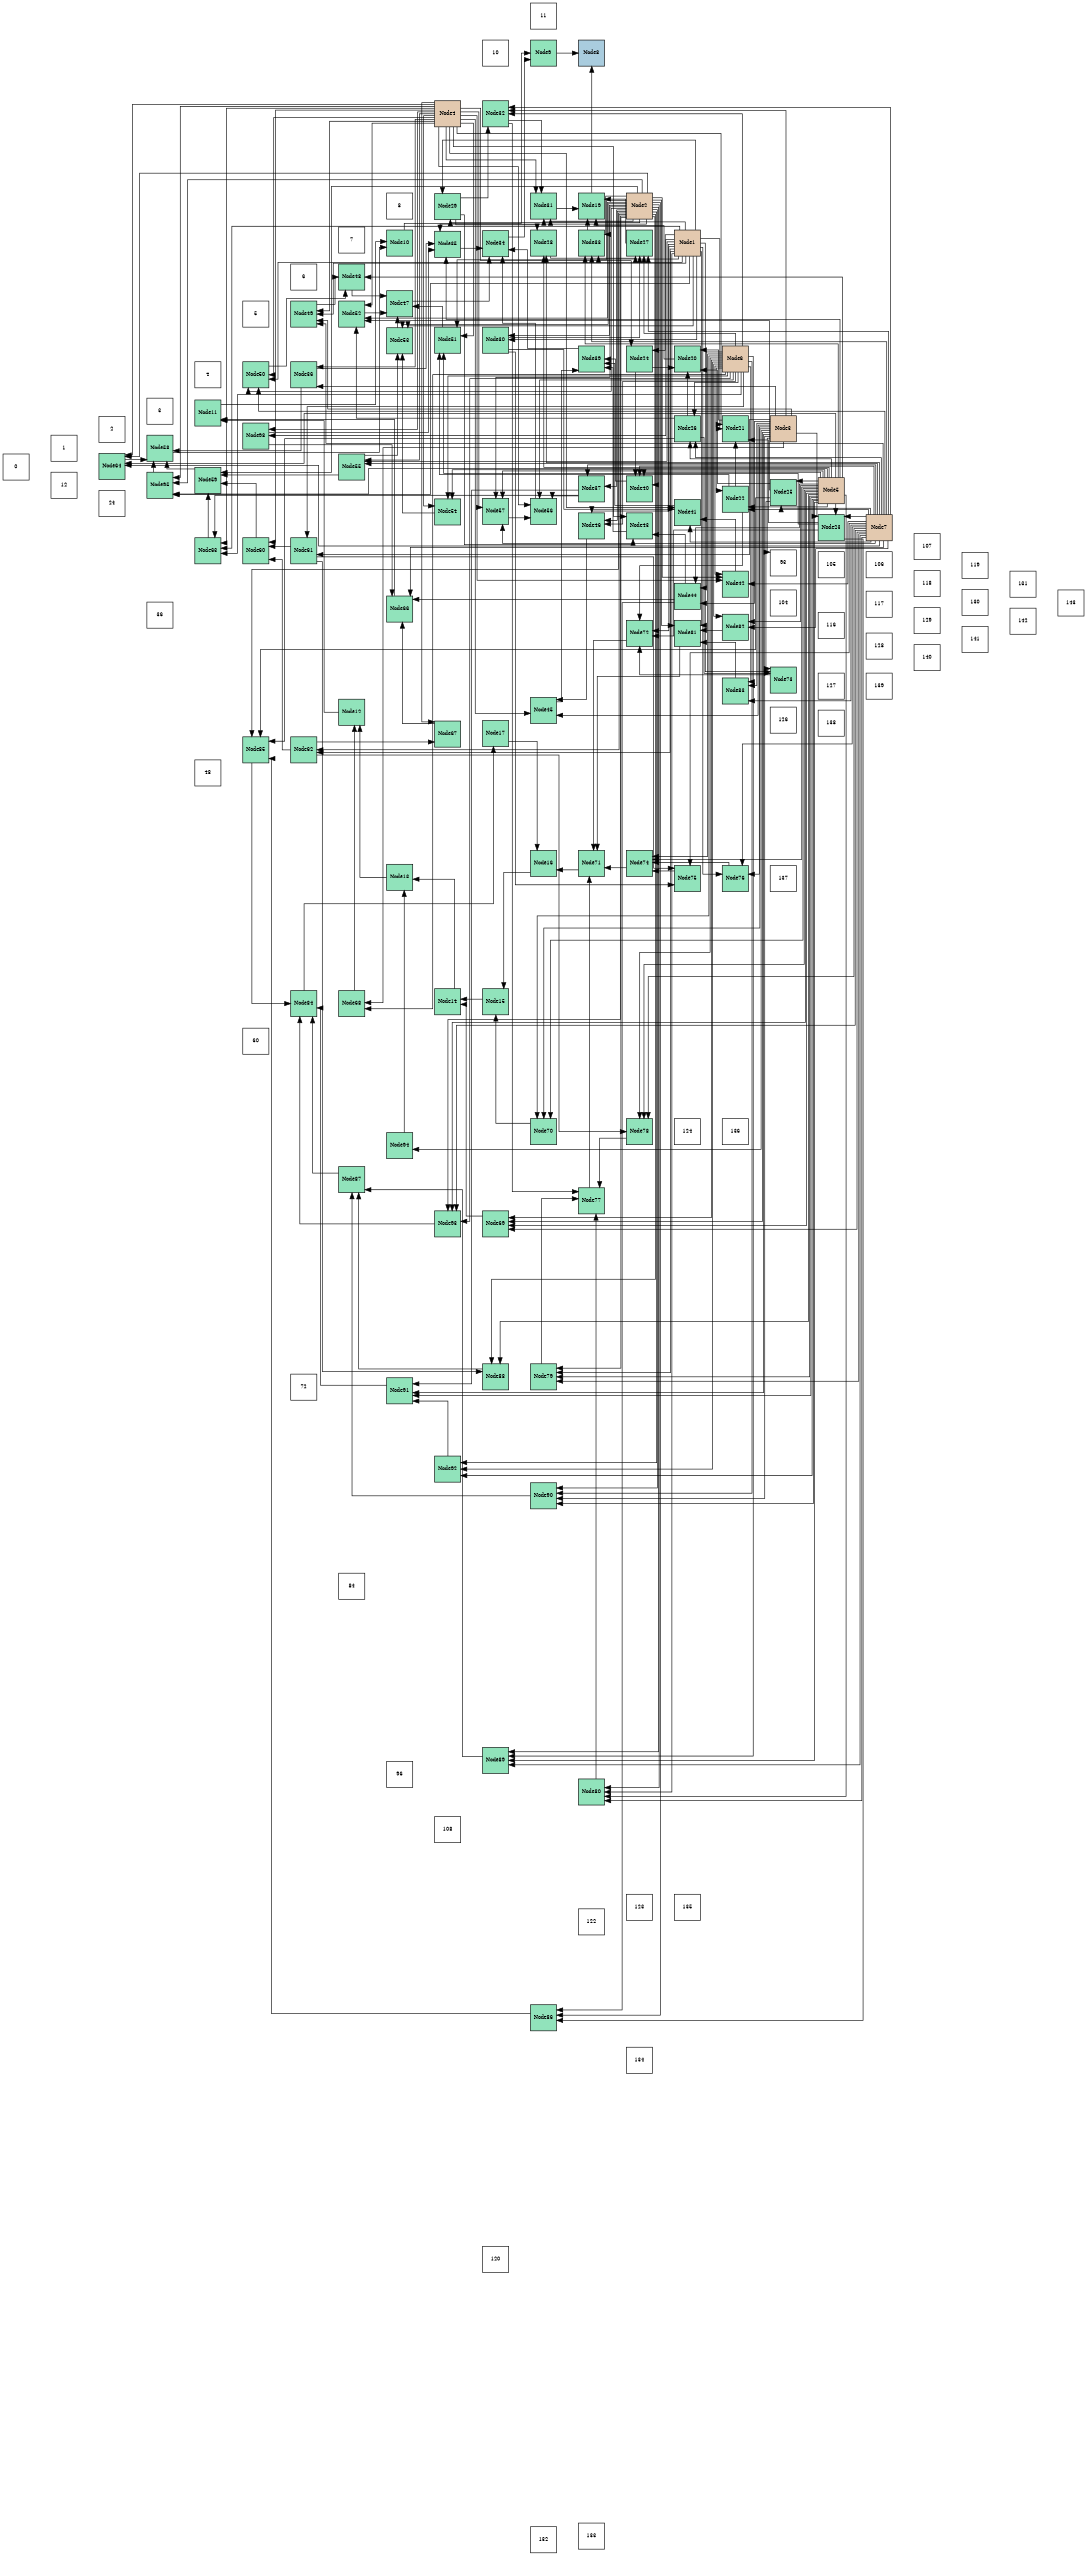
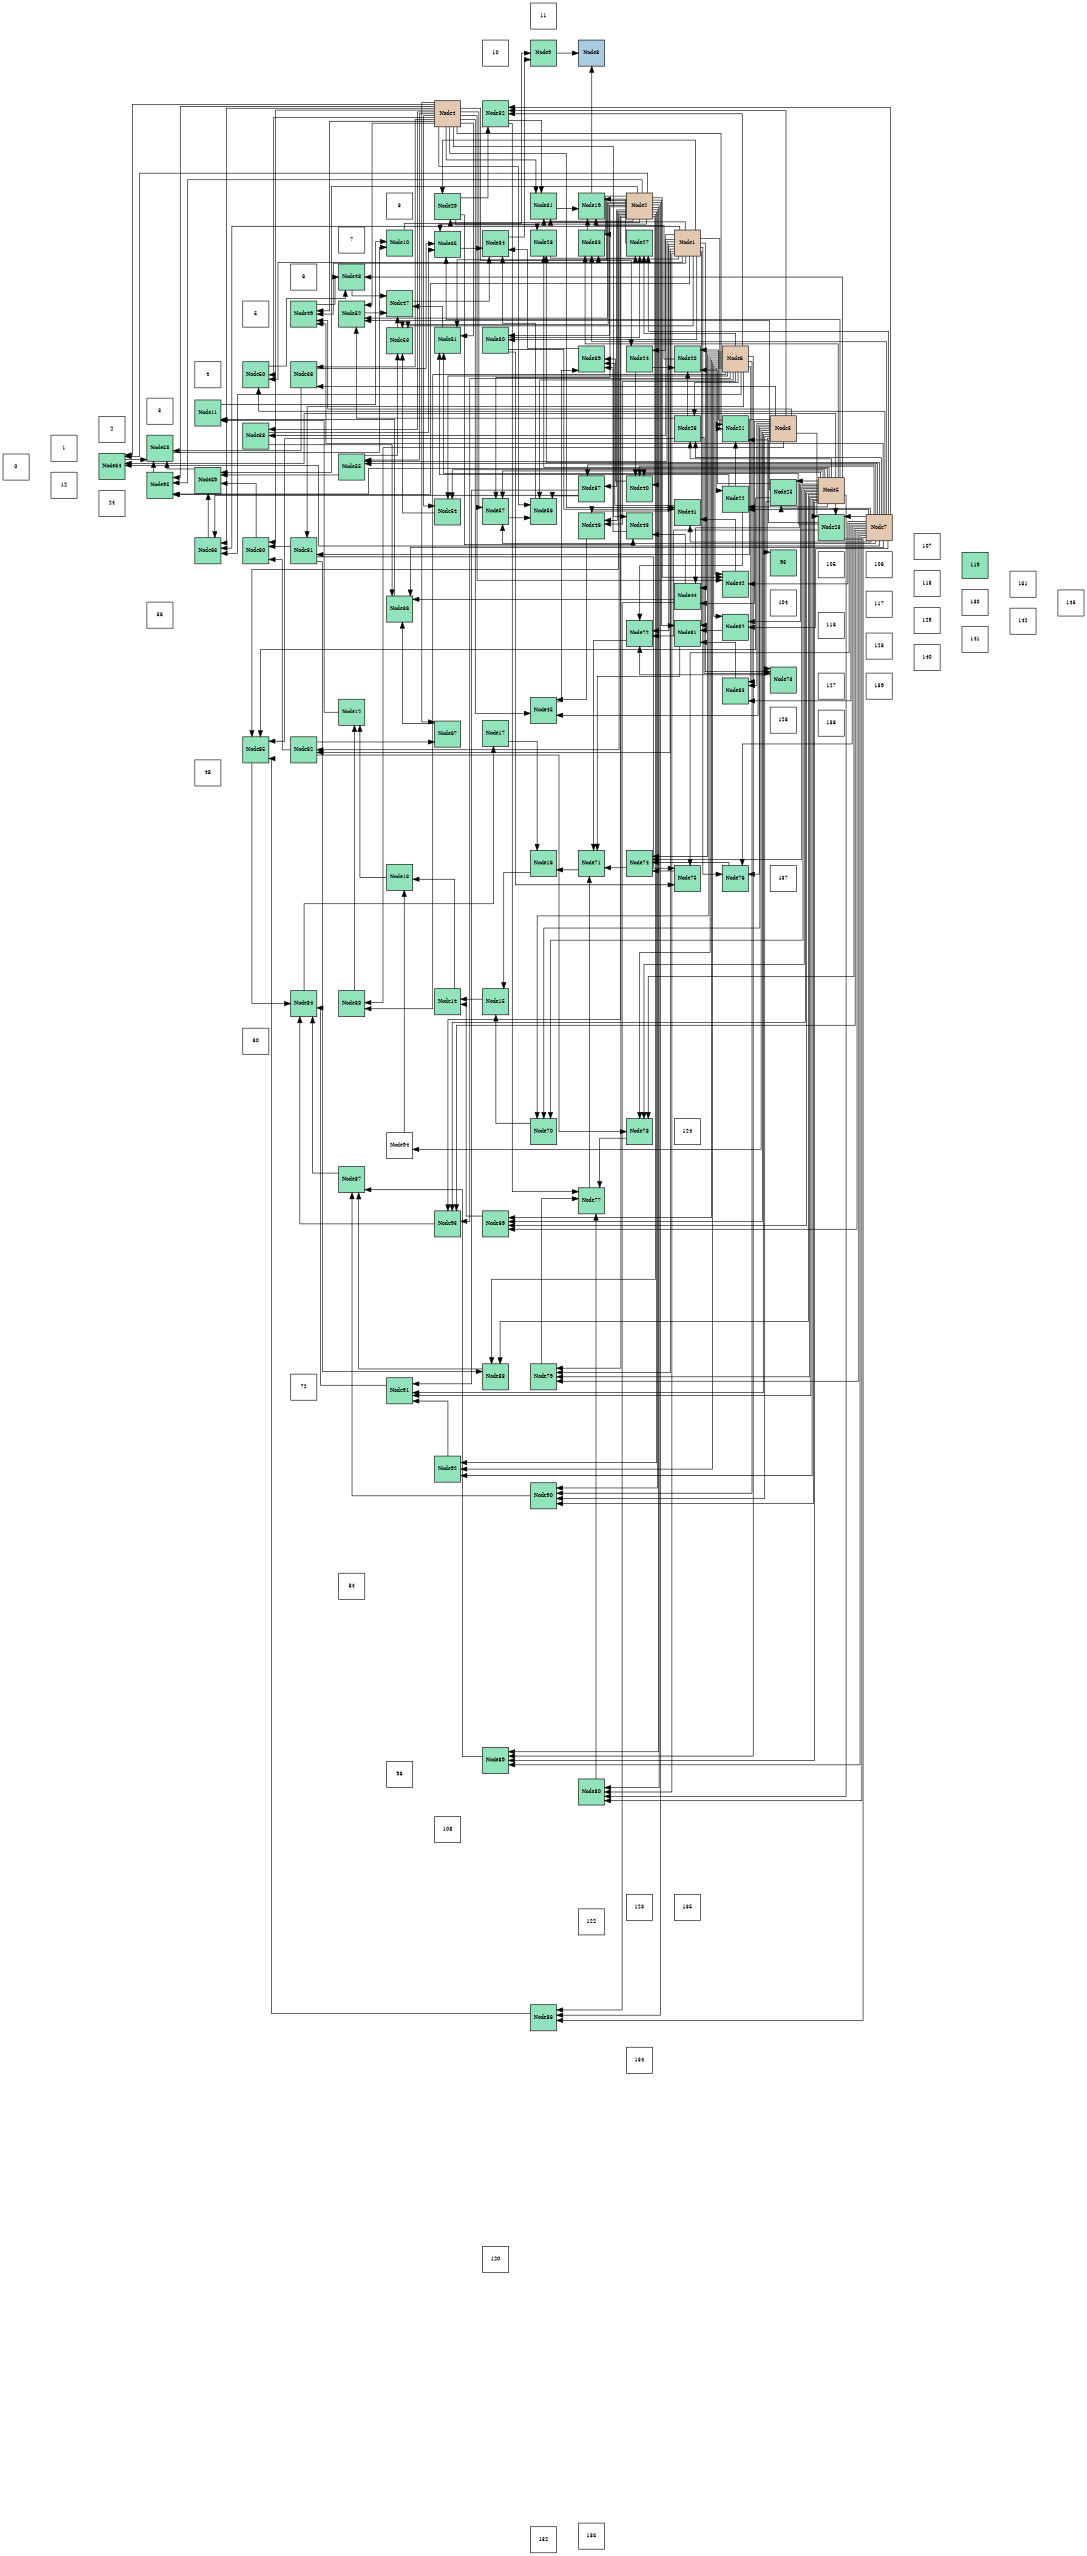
edge "Node2" -> "Node50": removed
node "Node98": label "Node98" -> "Node38"
node "93": fillcolor #ffffff -> #91e3bb
node "119": fillcolor #ffffff -> #91e3bb
node "136": removed
node "Node94": fillcolor #91e3bb -> #ffffff
